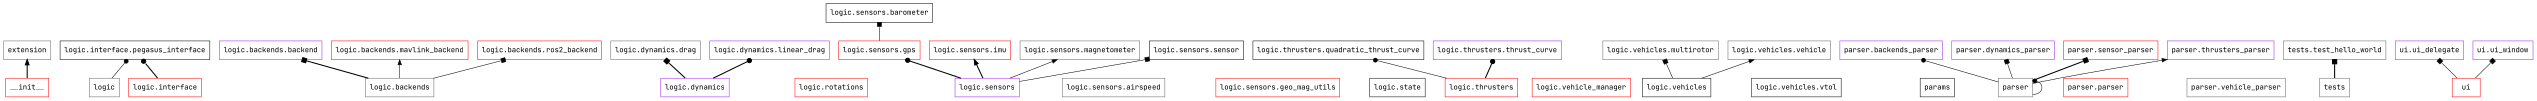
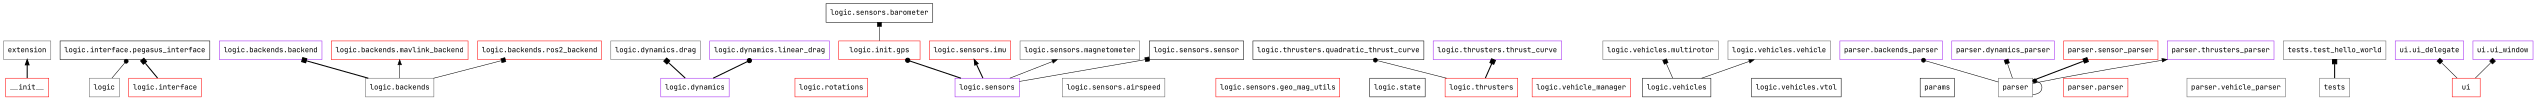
node "logic.sensors.gps": label "logic.sensors.gps" -> "logic.init.gps"
edge "logic.interface" -> "logic.interface.pegasus_interface": arrowhead dot -> box
edge "logic.thrusters" -> "logic.thrusters.thrust_curve": arrowhead dot -> box
